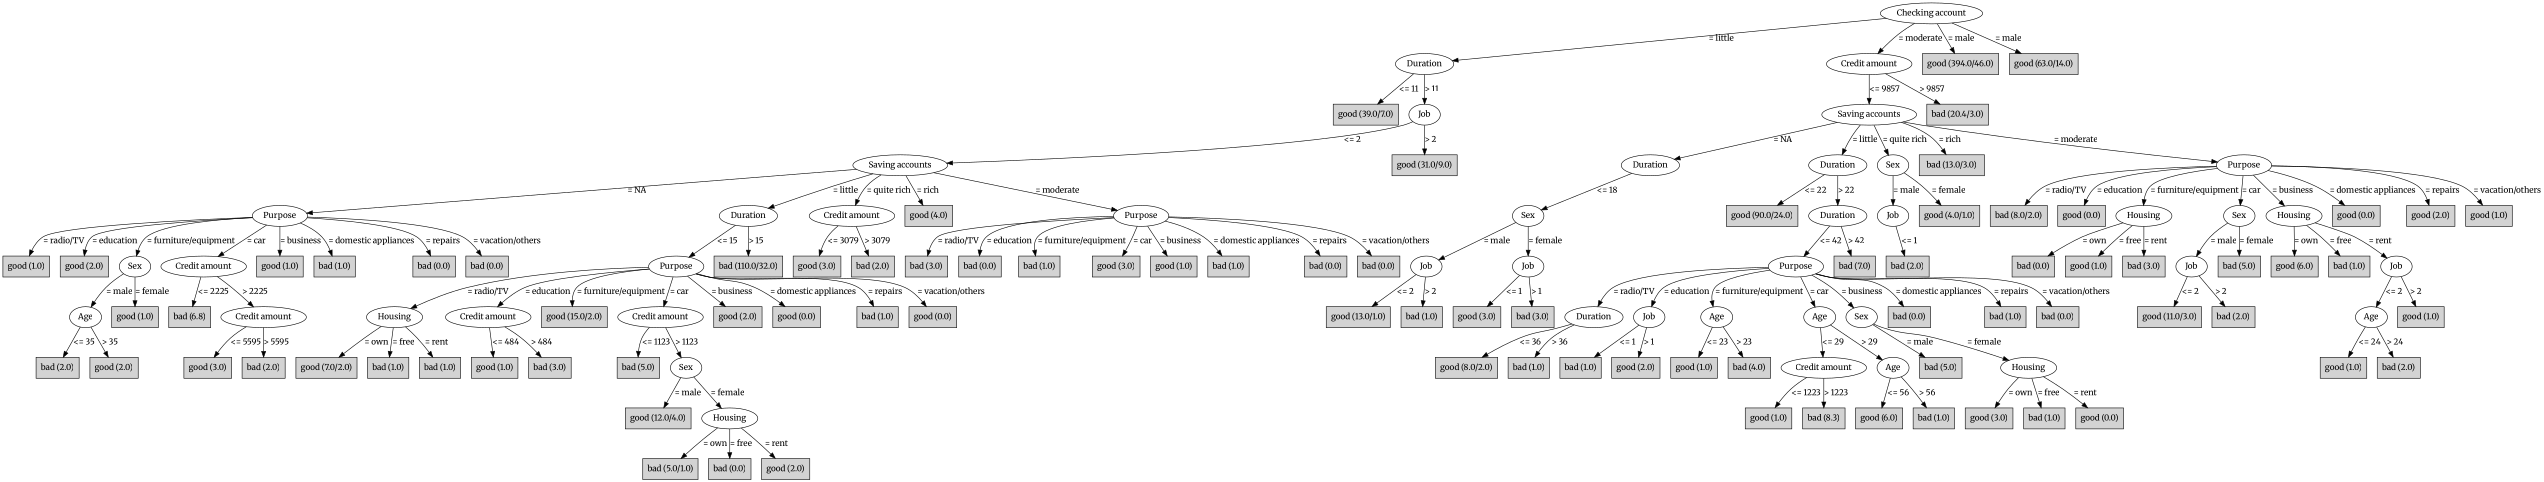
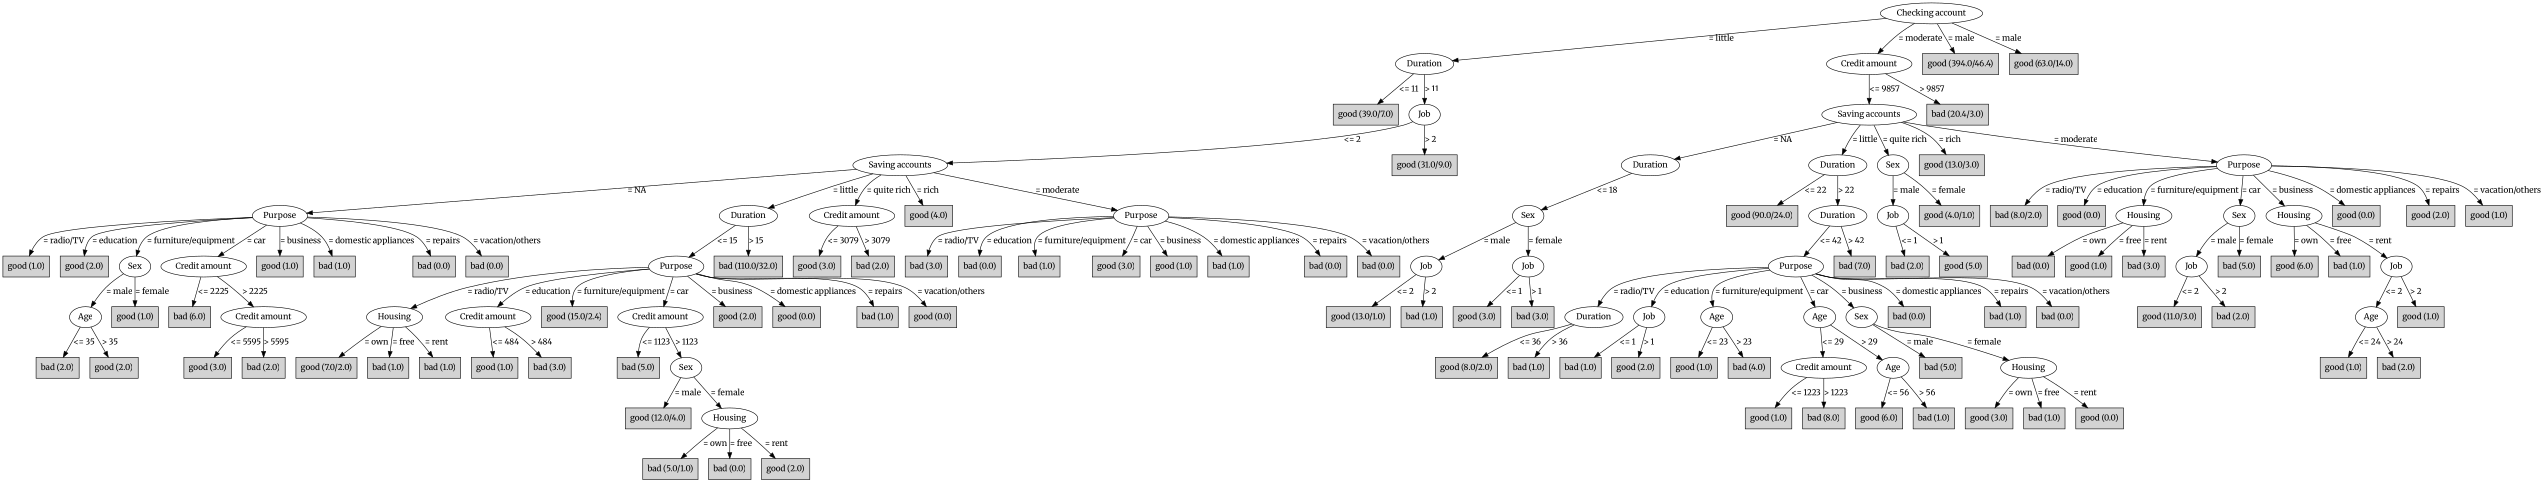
node "good (394.0/46.0)": label "good (394.0/46.0)" -> "good (394.0/46.4)"
node "bad (13.0/3.0)": label "bad (13.0/3.0)" -> "good (13.0/3.0)"
node "good (5.0)": added
node "bad (6.8)": label "bad (6.8)" -> "bad (6.0)"
node "good (15.0/2.0)": label "good (15.0/2.0)" -> "good (15.0/2.4)"
node "bad (8.3)": label "bad (8.3)" -> "bad (8.0)"
